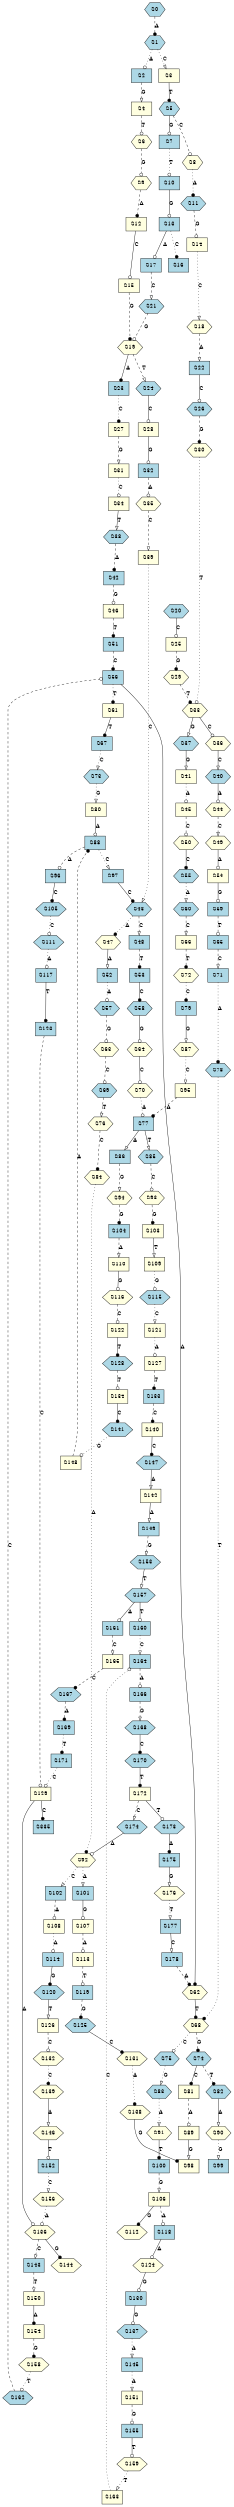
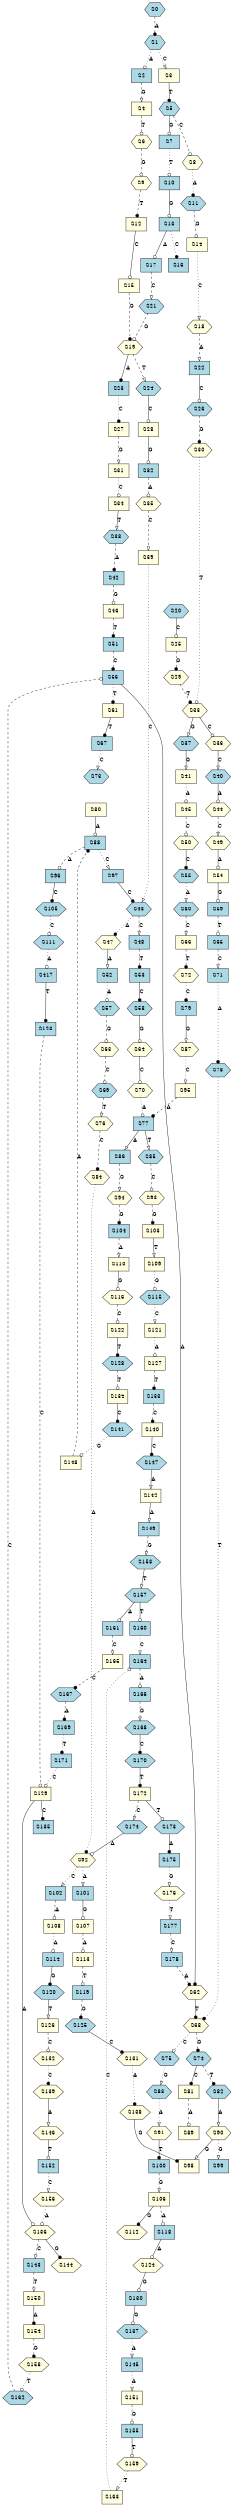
edge "S9" -> "S12": label "A" -> "T"
edge "S73" -> "S80": removed, label "G"
node "S117": label "S117" -> "S417"
node "S335": label "S335" -> "S135"
edge "S175" -> "S176": style solid -> dotted
edge "S177" -> "S178": style solid -> dashed
edge "S89" -> "S98": now "S90" -> "S98"
